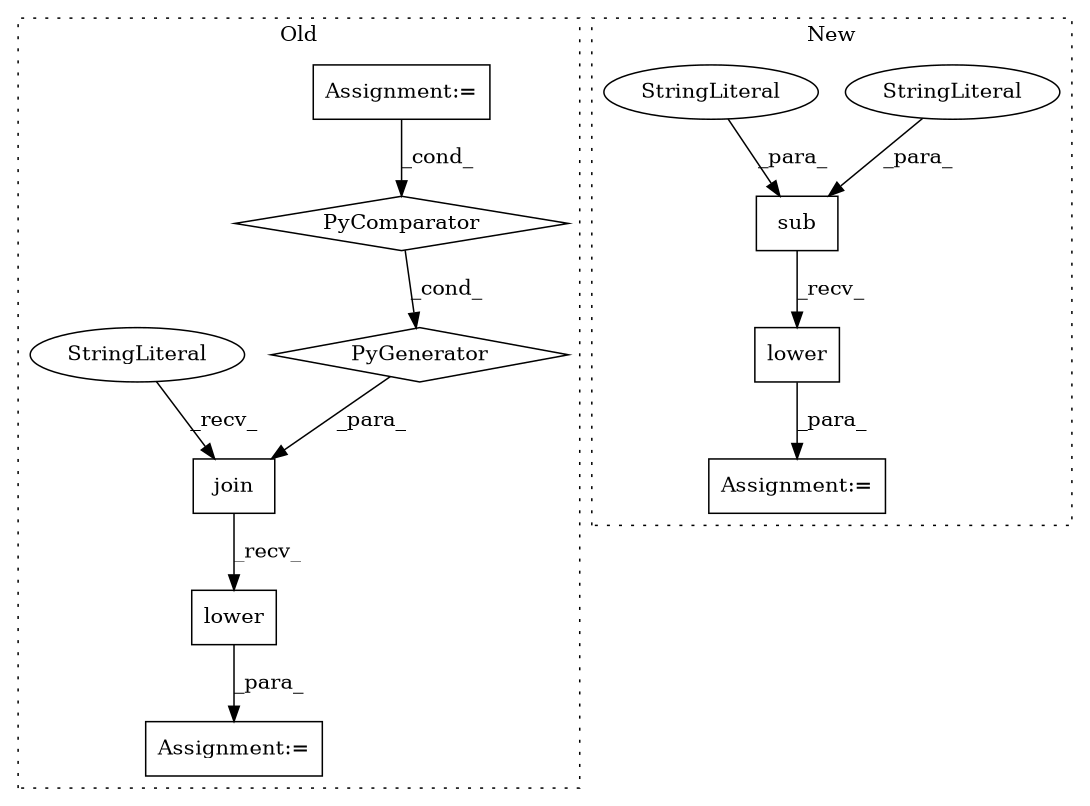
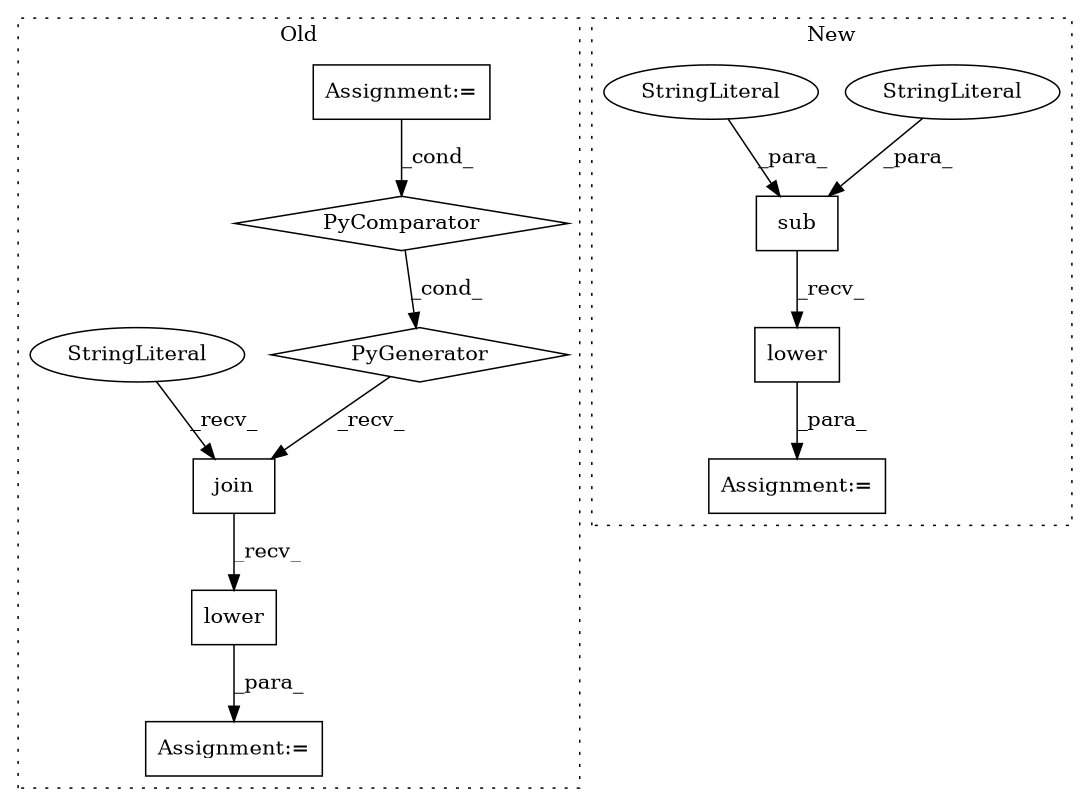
edge "PyGenerator" -> "join": label "_para_" -> "_recv_"
